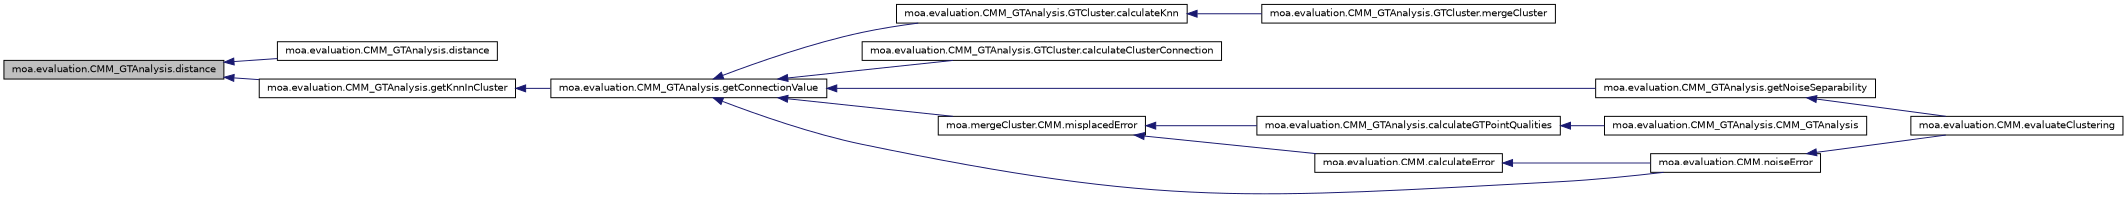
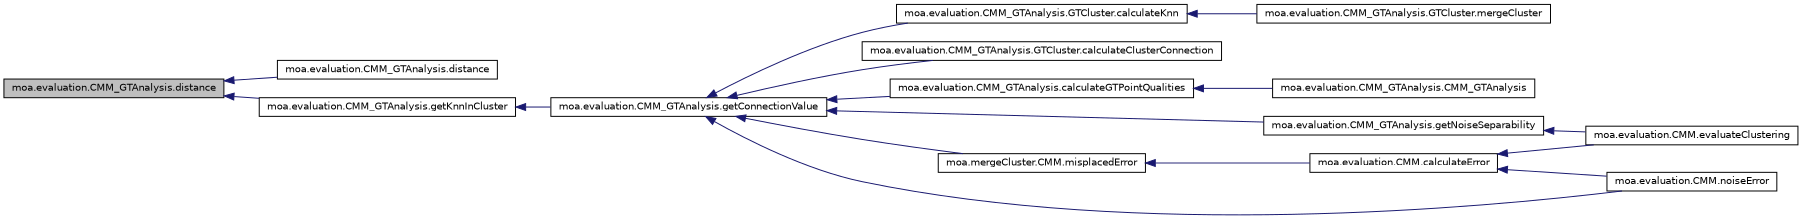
edge "moa.evaluation.CMM_GTAnalysis.calculateGTPointQualities" -> "moa.mergeCluster.CMM.misplacedError": now "moa.evaluation.CMM_GTAnalysis.calculateGTPointQualities" -> "moa.evaluation.CMM_GTAnalysis.getConnectionValue"
edge "moa.evaluation.CMM.evaluateClustering" -> "moa.evaluation.CMM.noiseError": now "moa.evaluation.CMM.evaluateClustering" -> "moa.evaluation.CMM.calculateError"
